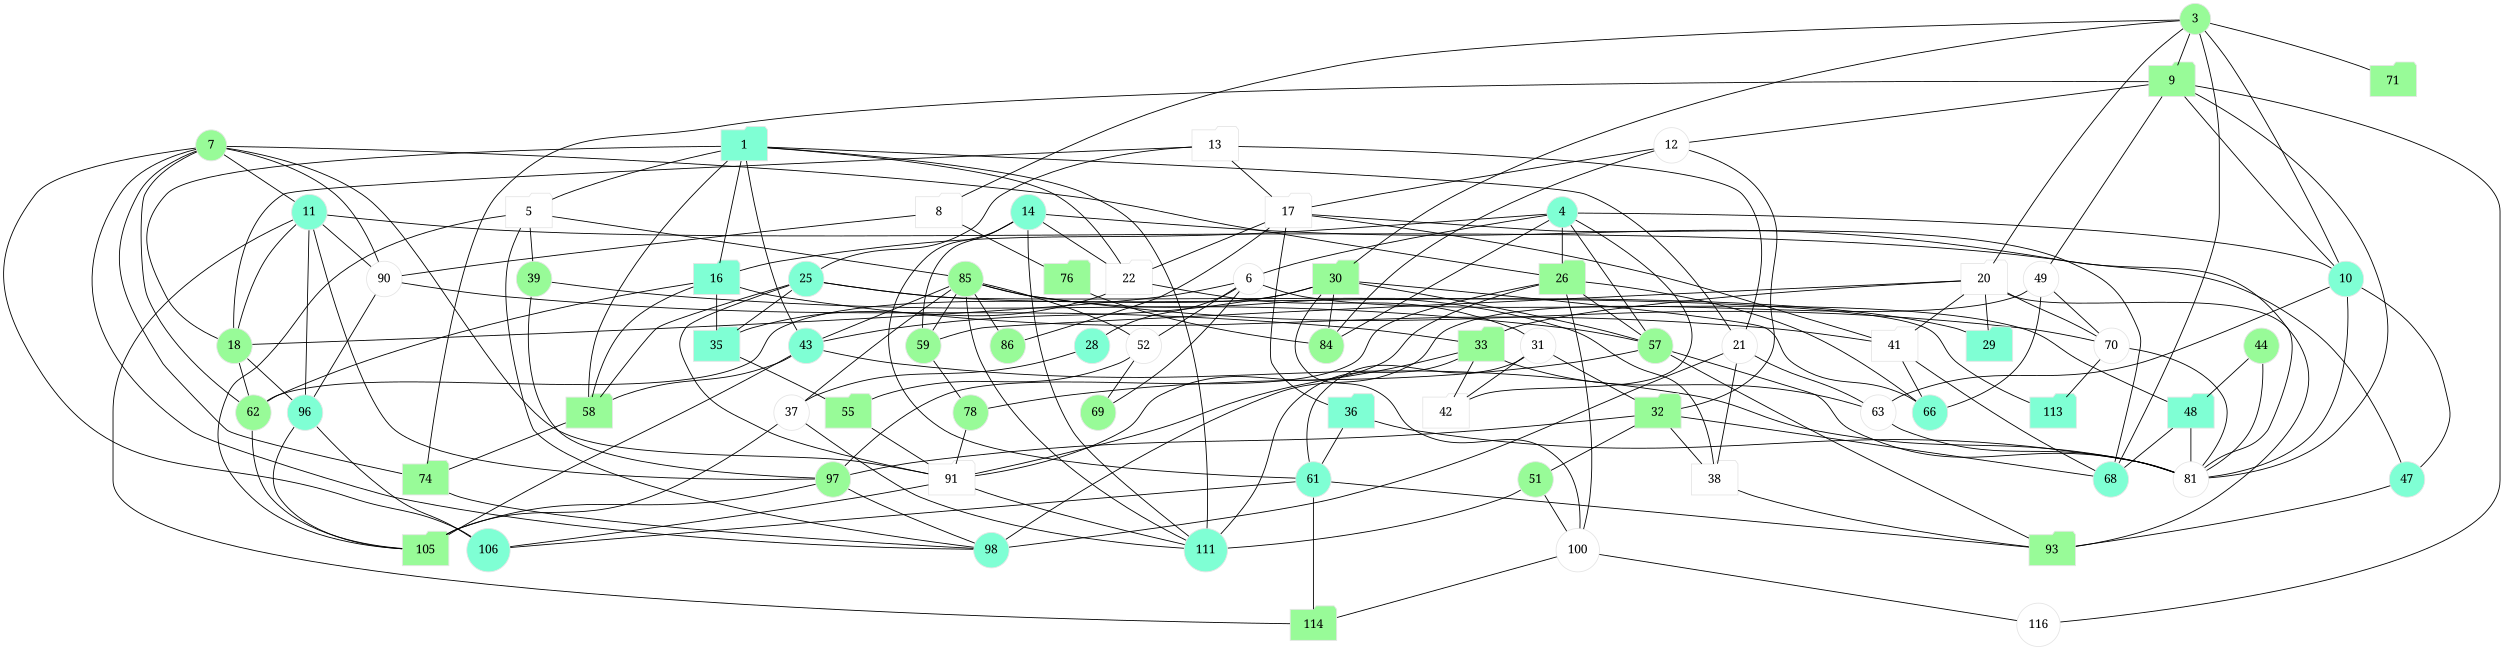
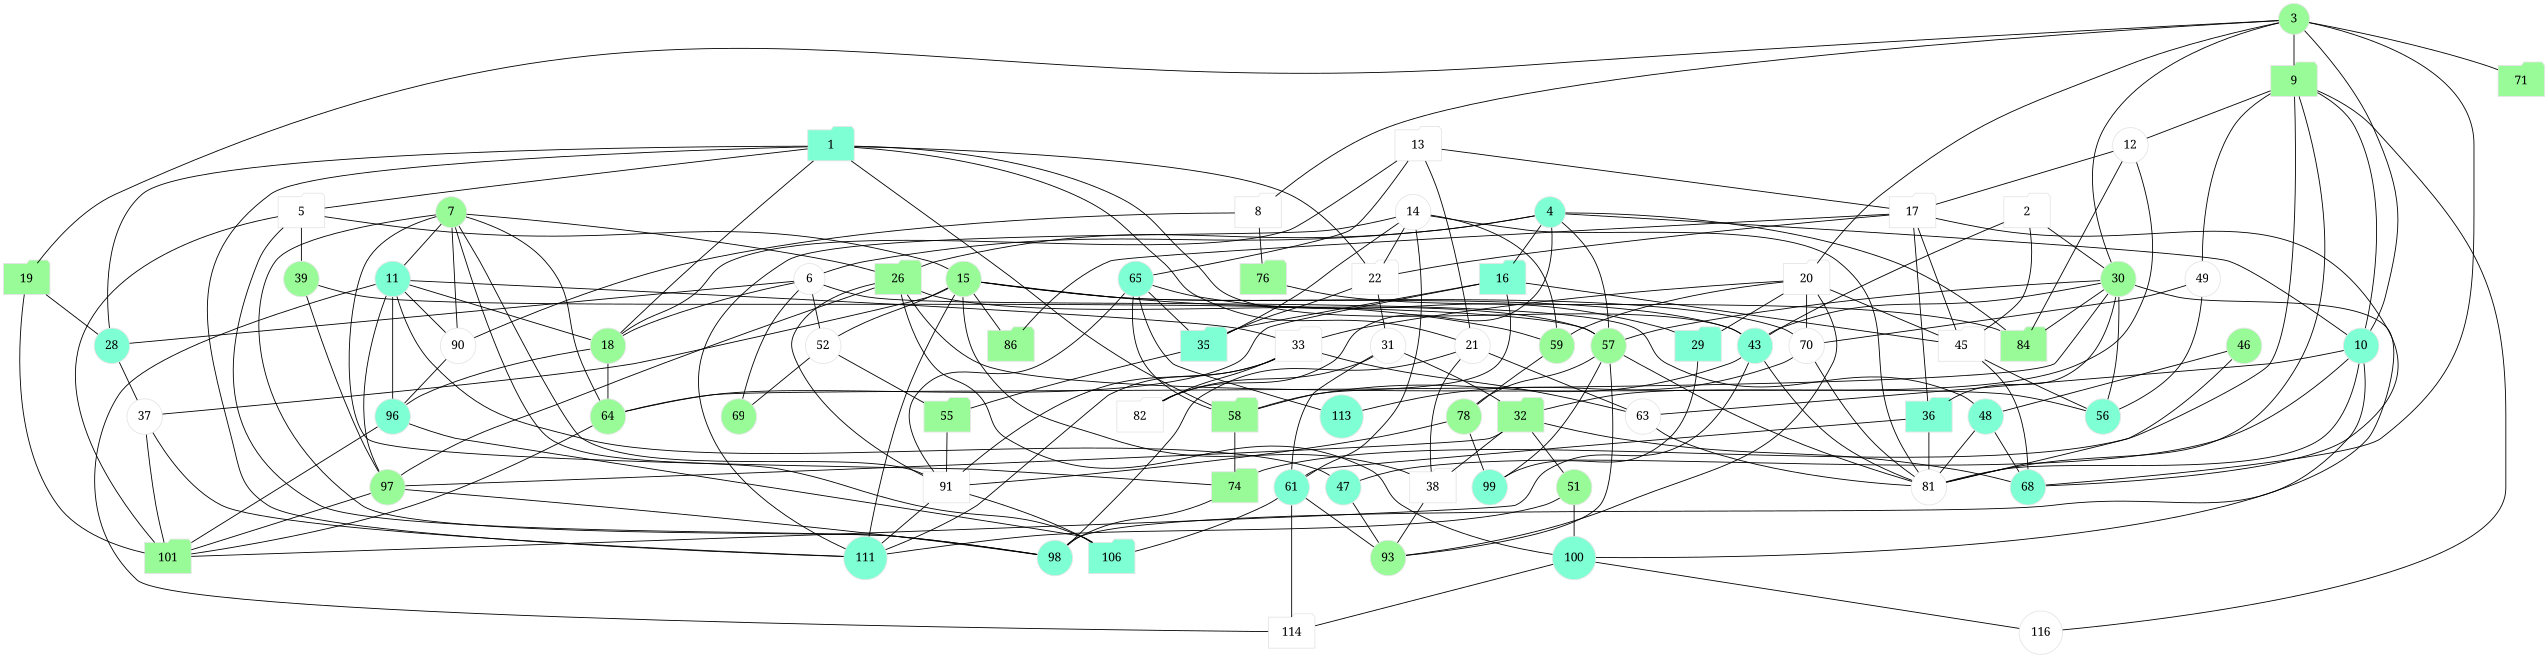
edge "1" -- "16": now "1" -- "28"
node "14": fillcolor aquamarine -> white
node "2": added
node "19": added
node "25": label "25" -> "65"
node "85": label "85" -> "15"
node "30": shape folder -> circle
edge "14" -- "35": added
edge "90" -- "33": now "11" -- "33"
edge "49" -- "98": now "10" -- "98"
node "86": shape circle -> folder
node "84": shape circle -> folder
node "33": fillcolor palegreen -> white
node "41": label "41" -> "45"
node "44": label "44" -> "46"
edge "30" -- "36": added
node "62": label "62" -> "64"
node "42": label "42" -> "82"
node "66": label "66" -> "56"
node "113": shape folder -> circle
node "48": shape folder -> circle
node "99": added
node "105": label "105" -> "101"
node "106": shape circle -> folder
node "100": fillcolor white -> aquamarine
node "93": shape folder -> circle
node "114": fillcolor palegreen -> white
